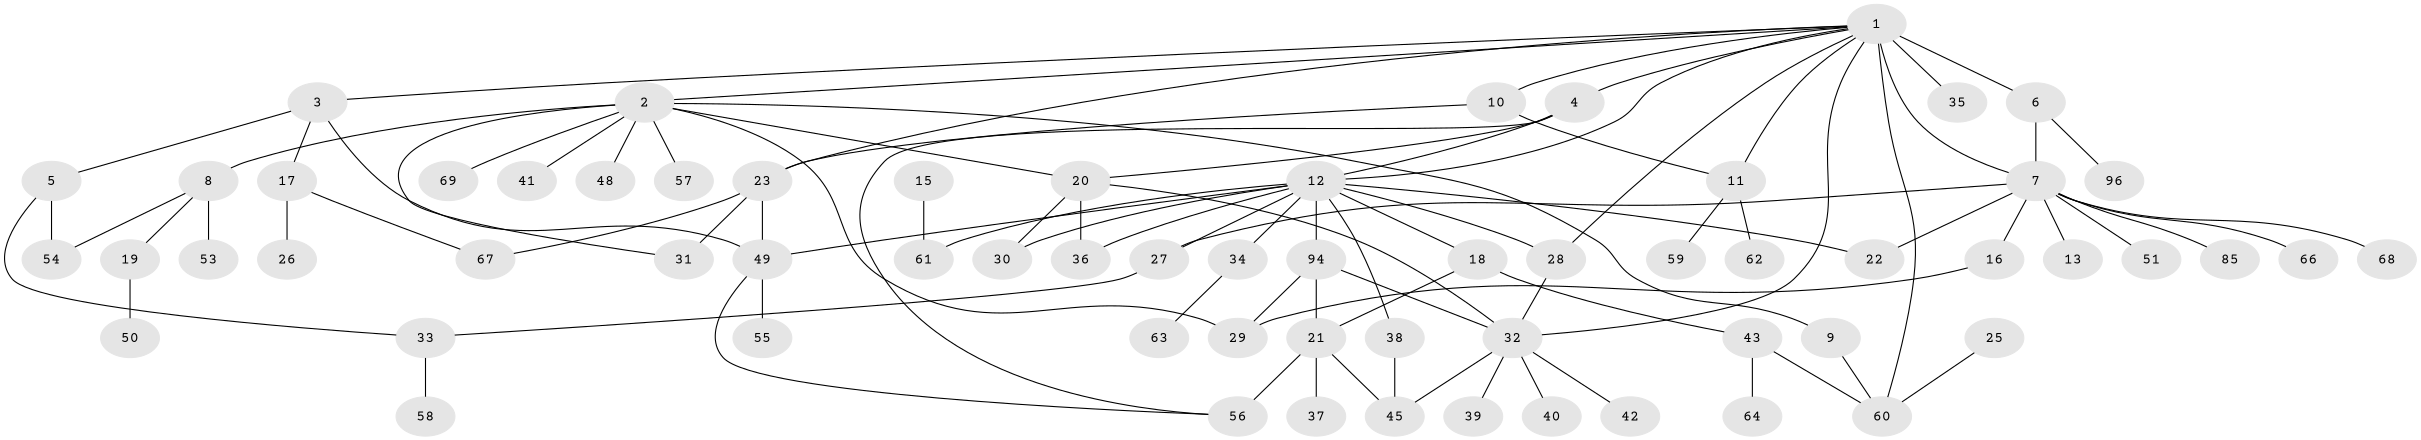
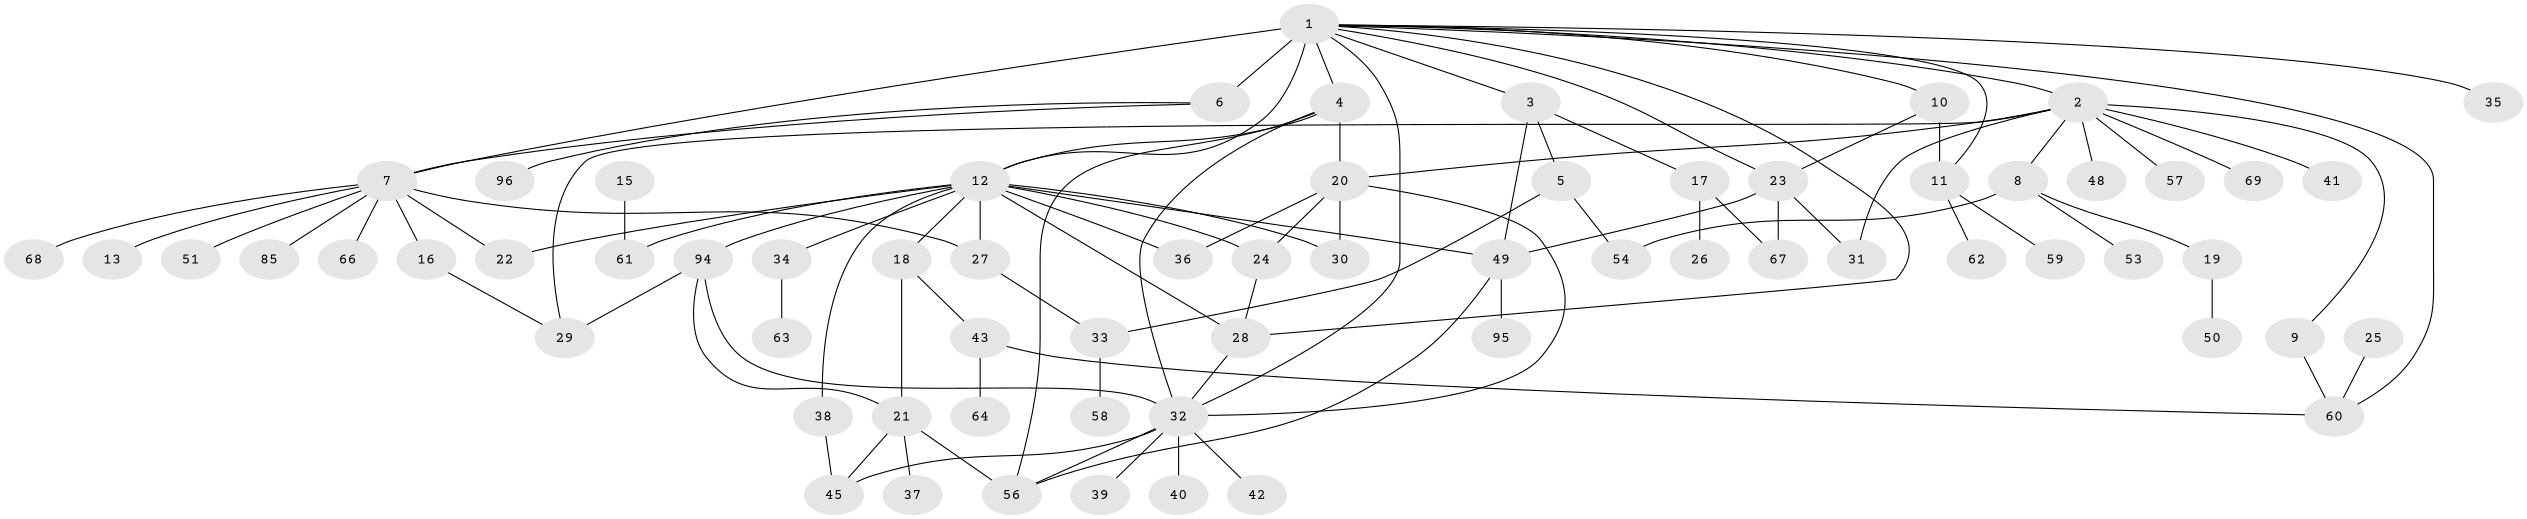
edge "4" -- "32": added
node "24": added
node "55": label "55" -> "95"
edge "32" -- "56": added
